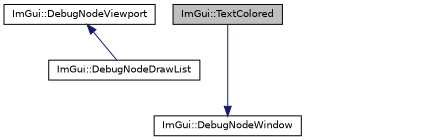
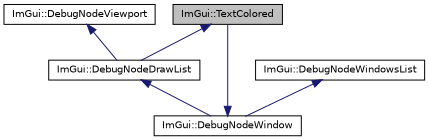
edge "ImGui::DebugNodeDrawList" -> "ImGui::TextColored": added
node "ImGui::DebugNodeWindowsList": added
edge "ImGui::DebugNodeWindow" -> "ImGui::DebugNodeDrawList": added
